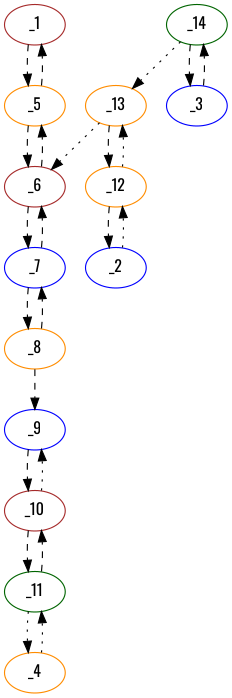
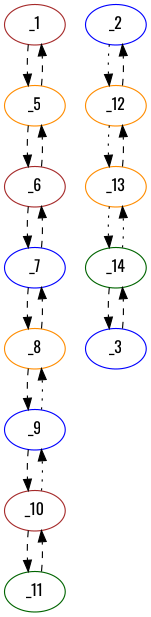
edge "_13" -> "_6": now "_13" -> "_14"
edge "_9" -> "_8": added
node "_4": removed
